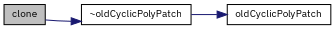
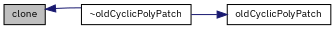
edge "clone" -> "~oldCyclicPolyPatch": reversed
